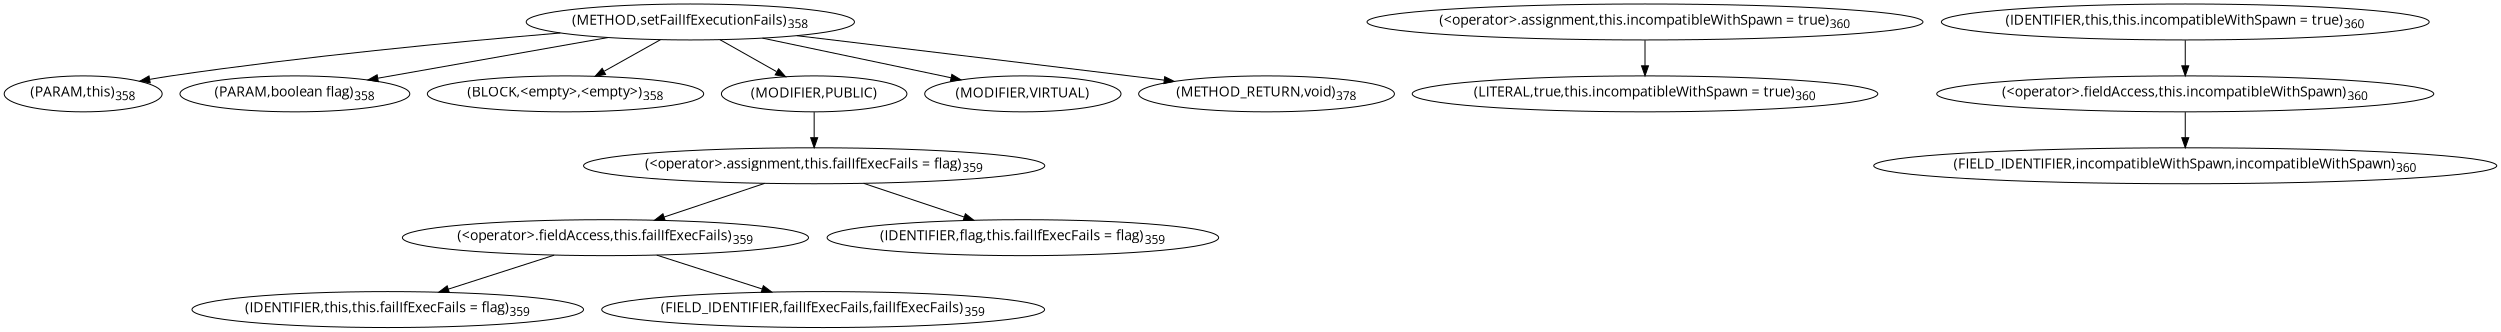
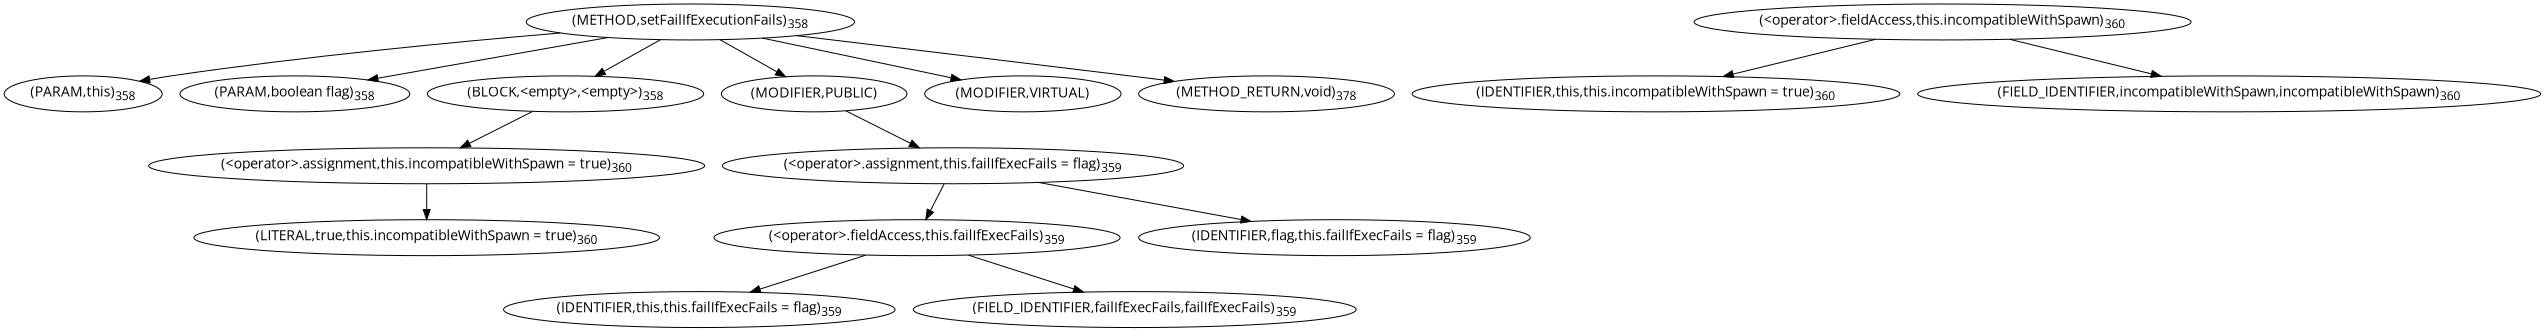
edge "(IDENTIFIER,this,this.incompatibleWithSpawn = true)" -> "(<operator>.fieldAccess,this.incompatibleWithSpawn)": reversed
edge "(BLOCK,<empty>,<empty>)" -> "(<operator>.assignment,this.incompatibleWithSpawn = true)": added
